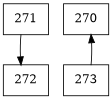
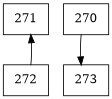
edge "271" -> "272": reversed
edge "273" -> "270": reversed
